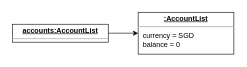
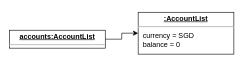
node "accounts:AccountList": moved (60, 33) -> (57, 39)
